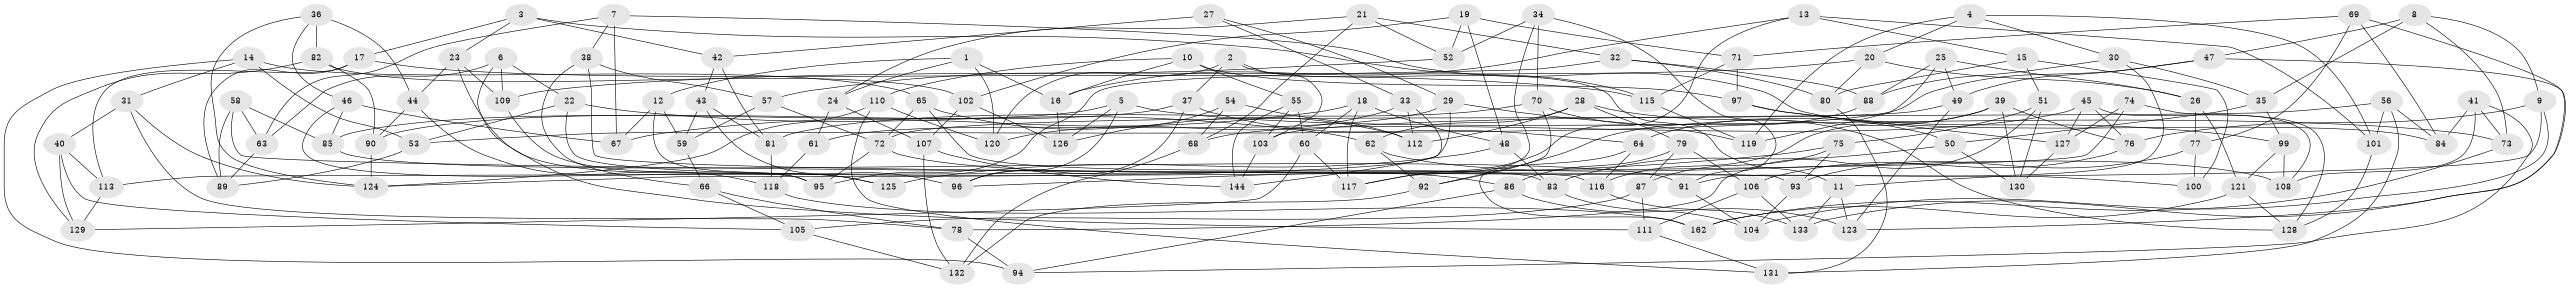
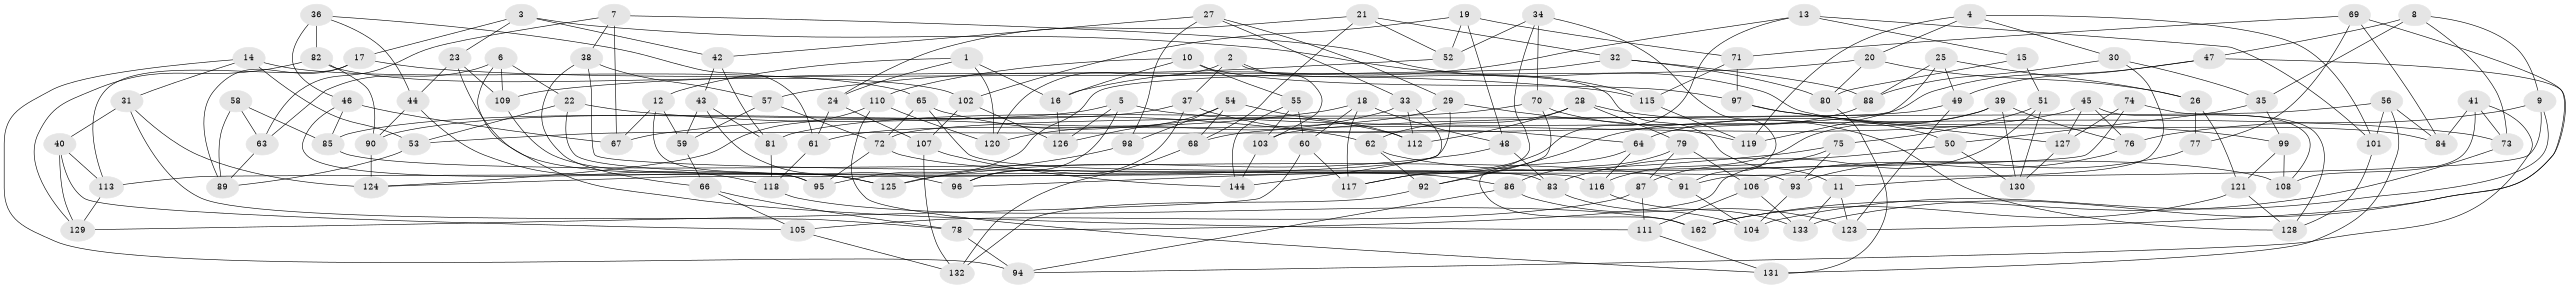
edge "36" -- "124": now "36" -- "61"
node "98": added
node "100": removed
